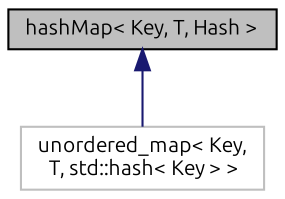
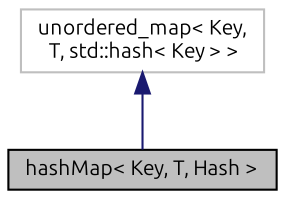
edge "unordered_map< Key, T, std::hash< Key > >" -> "hashMap< Key, T, Hash >": reversed
